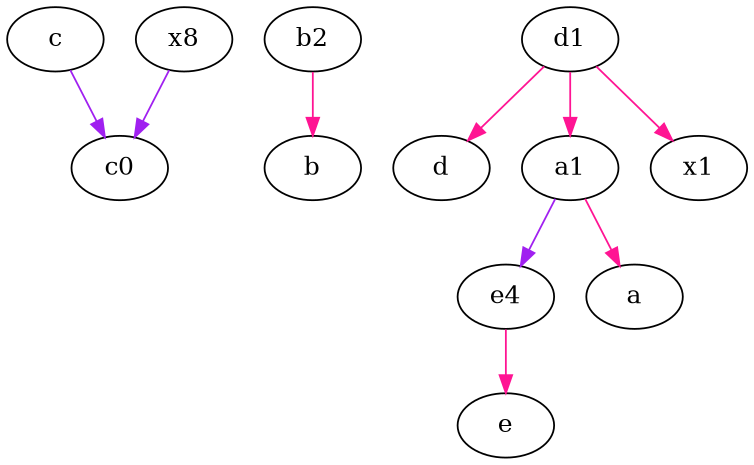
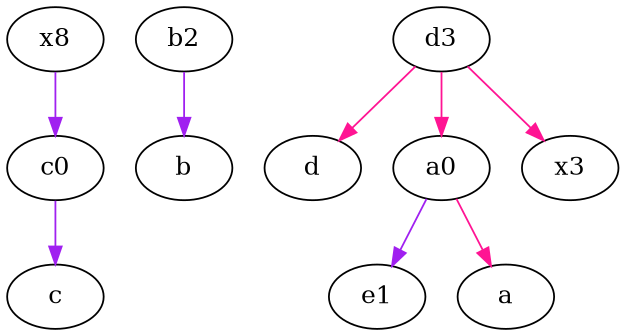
node "d1": label "d1" -> "d3"
edge "b2" -> "b": color deeppink -> purple
edge "c" -> "c0": reversed
node "a1": label "a1" -> "a0"
node "x1": label "x1" -> "x3"
node "e4": label "e4" -> "e1"
node "e": removed
